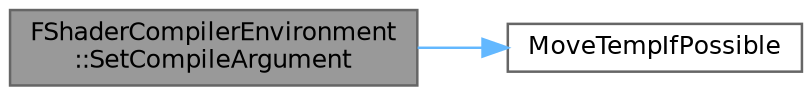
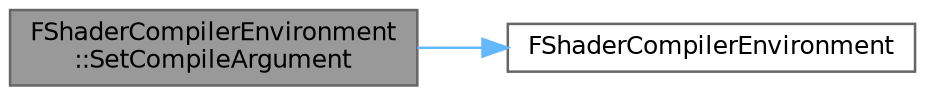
node "MoveTempIfPossible": label "MoveTempIfPossible" -> "FShaderCompilerEnvironment"
